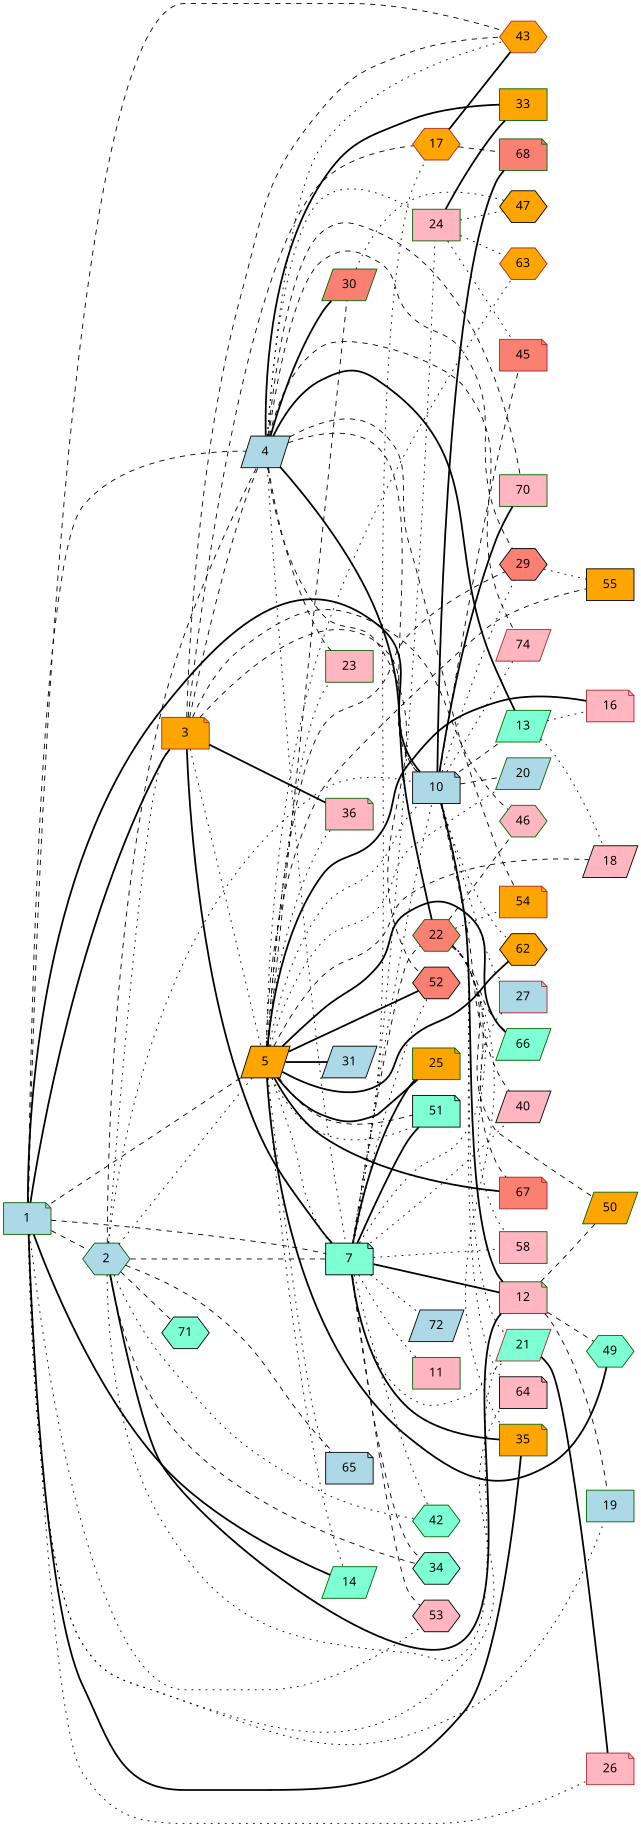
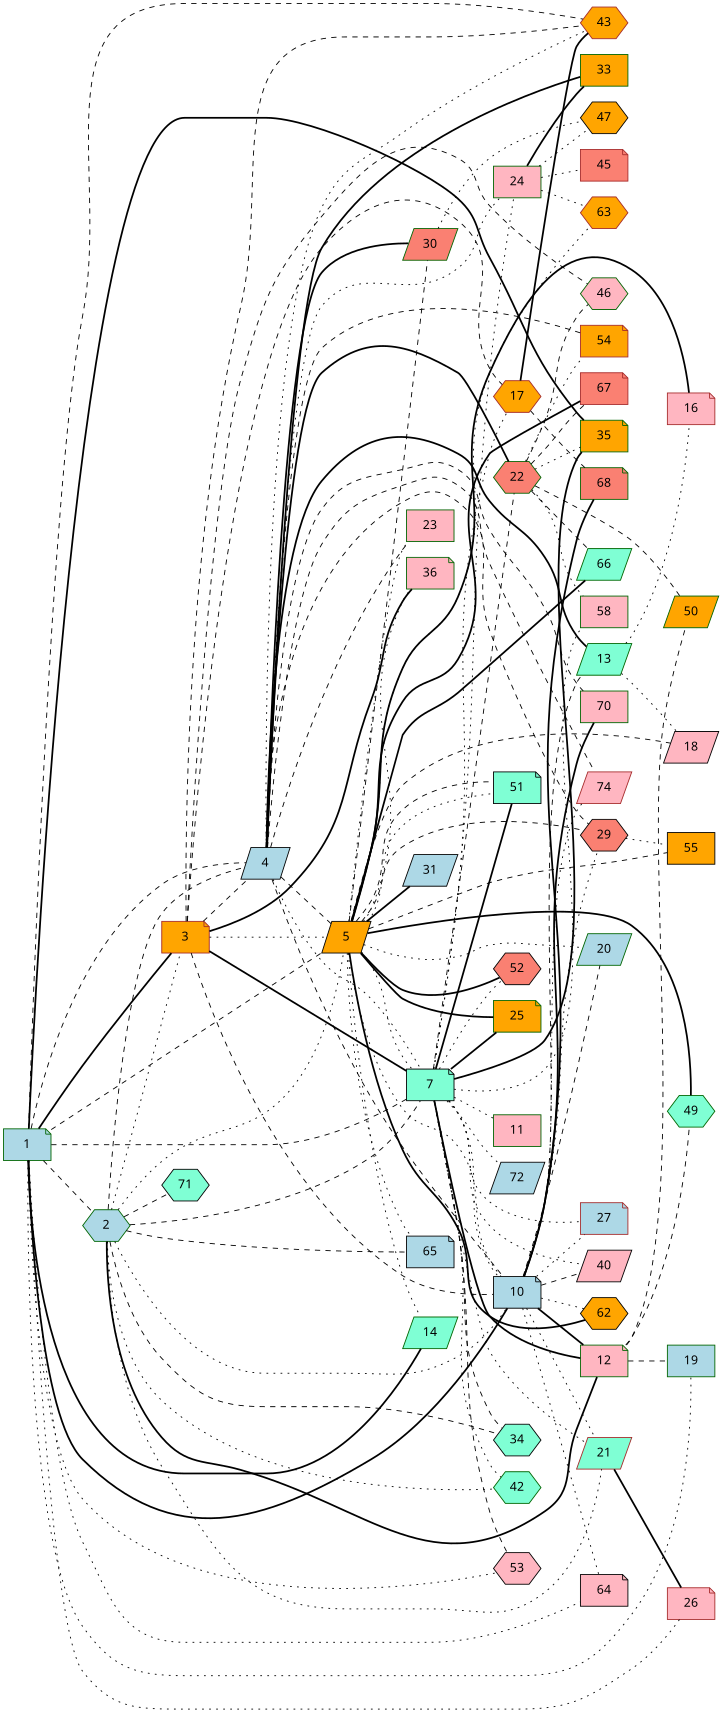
edge "45" -- "10": removed
edge "4" -- "52": now "4" -- "5"
